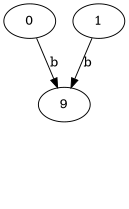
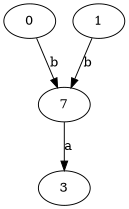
node "9": label "9" -> "7"
node "3": added
